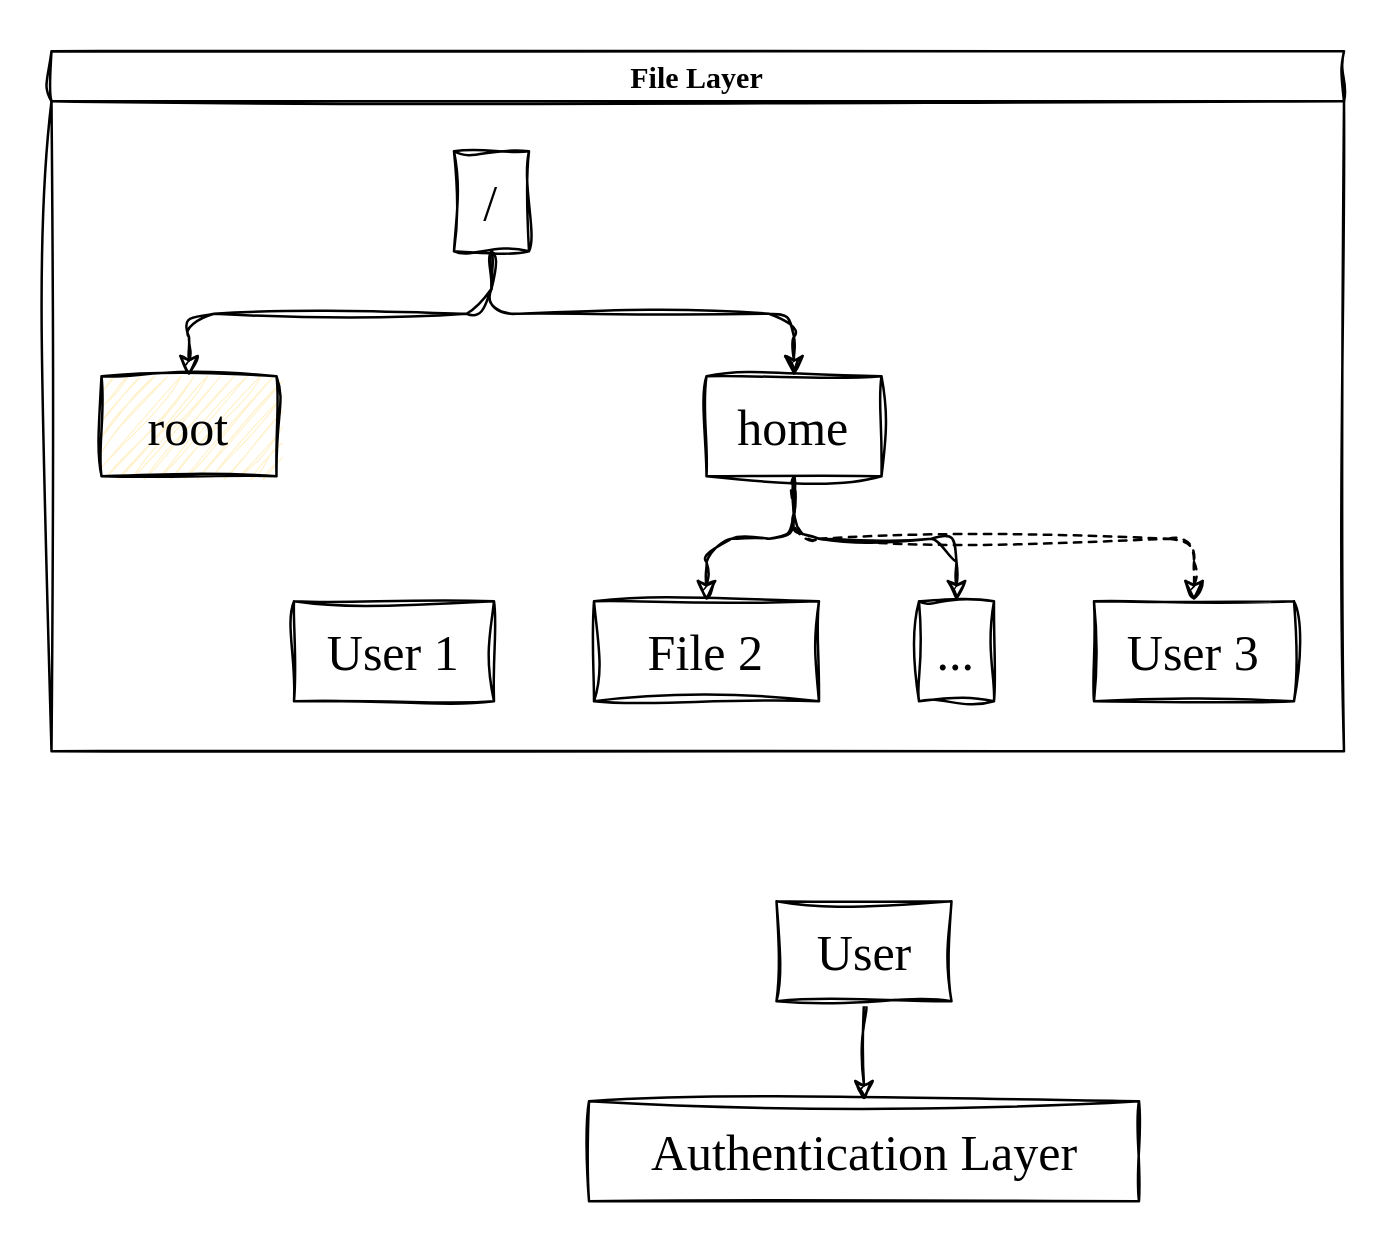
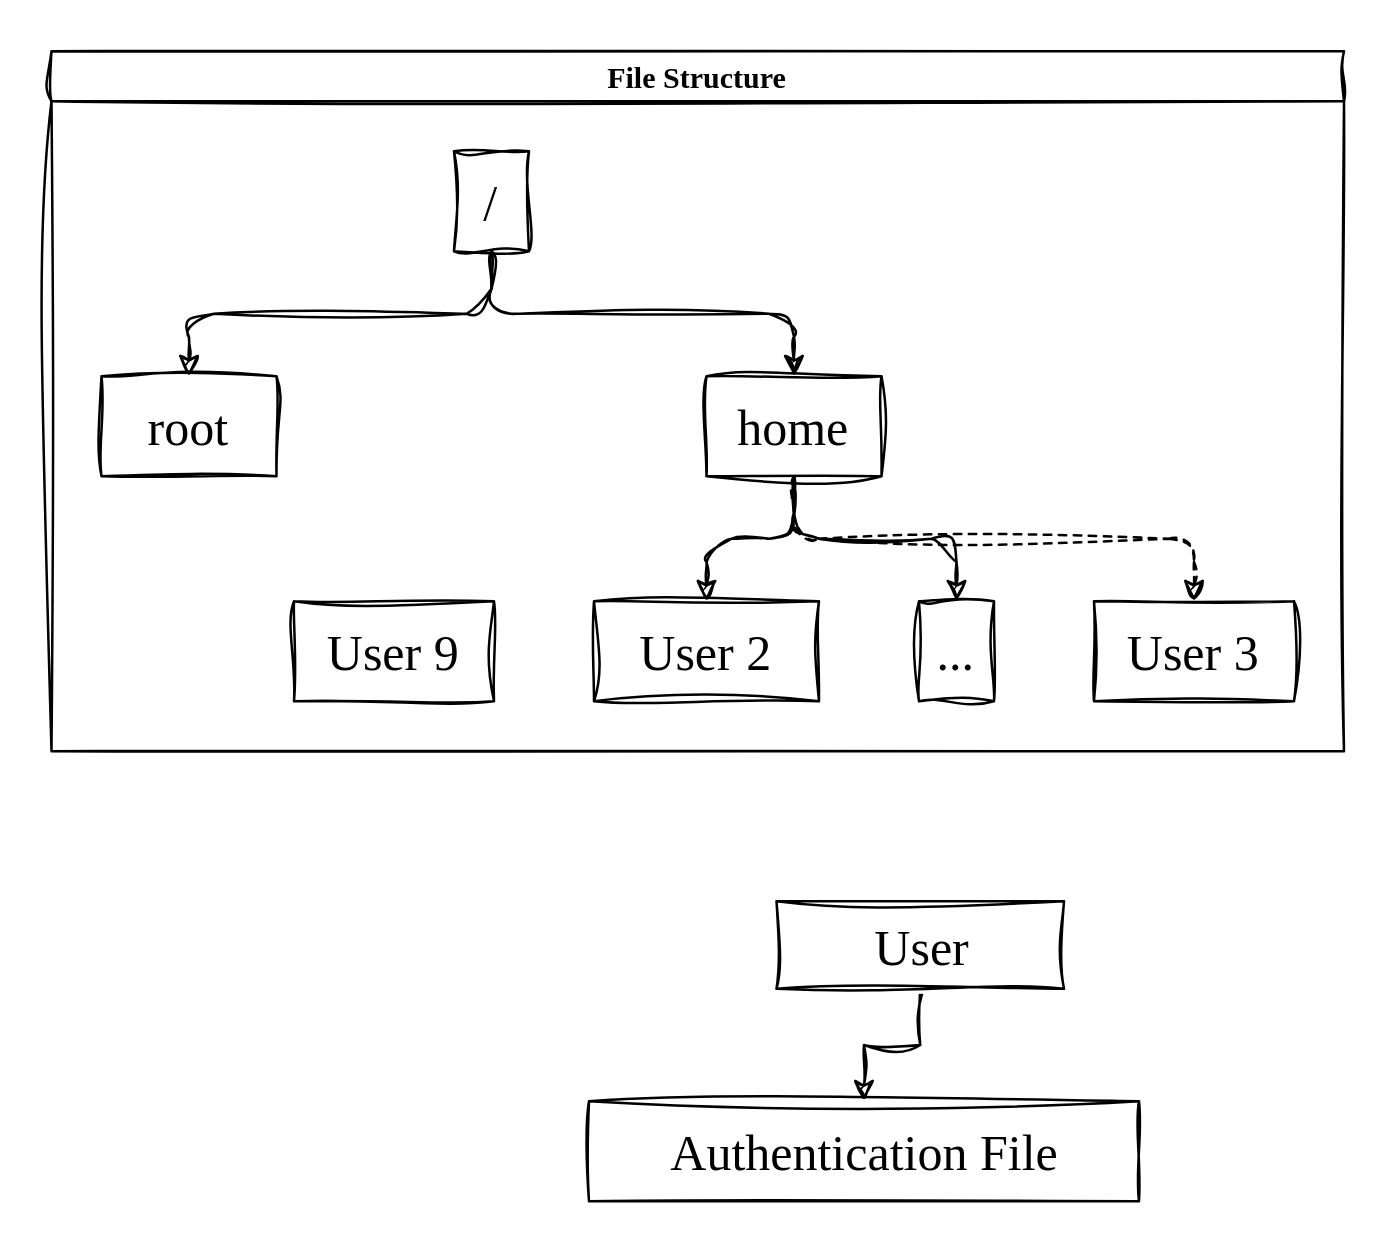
node "File Layer": label "File Layer" -> "File Structure"
node "root": fillcolor #fff2cc -> #ffffff
node "User 1": label "User 1" -> "User 9"
node "File 2": label "File 2" -> "User 2"
node "User": size 175x100 -> 288x88
node "Authentication Layer": label "Authentication Layer" -> "Authentication File"
